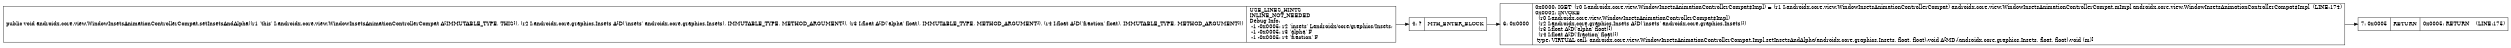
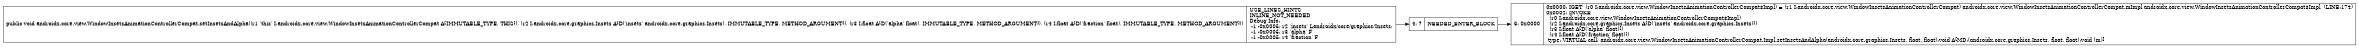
node "4: ?": text "MTH_ENTER_BLOCK" -> "NEEDED_ENTER_BLOCK"
node "7: 0x0005": removed
